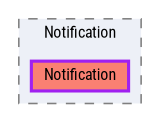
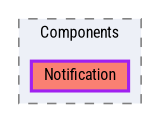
cluster "Notification": label "Notification" -> "Components"
